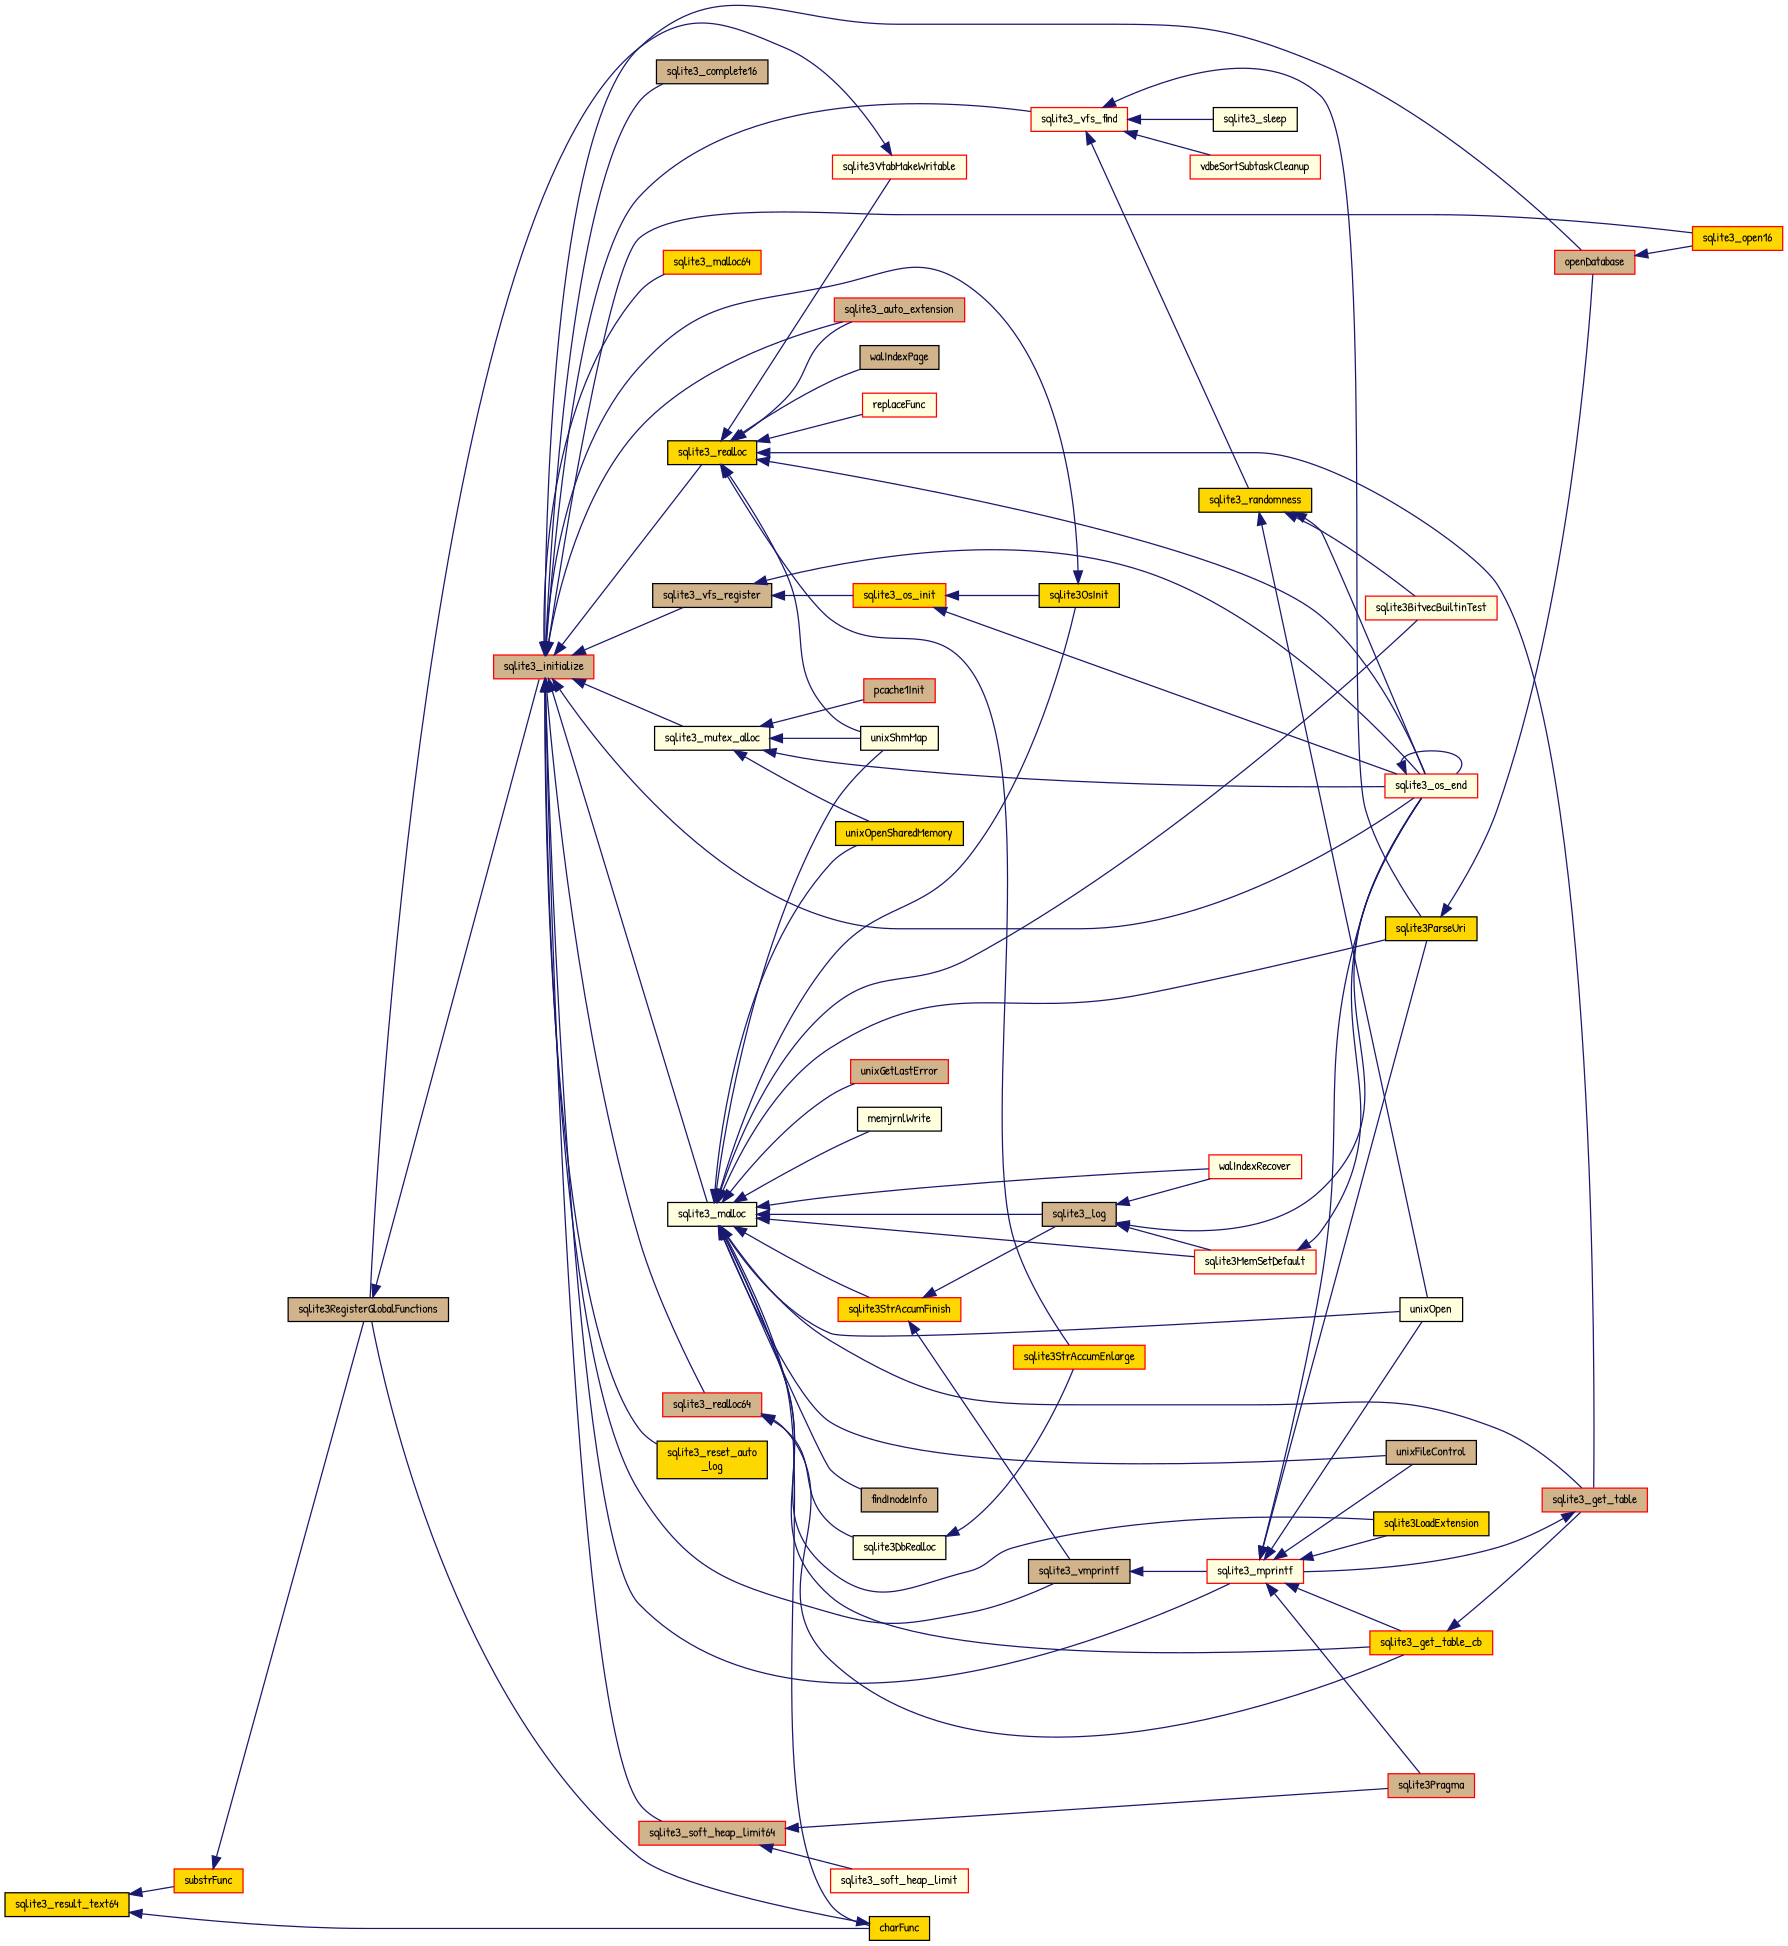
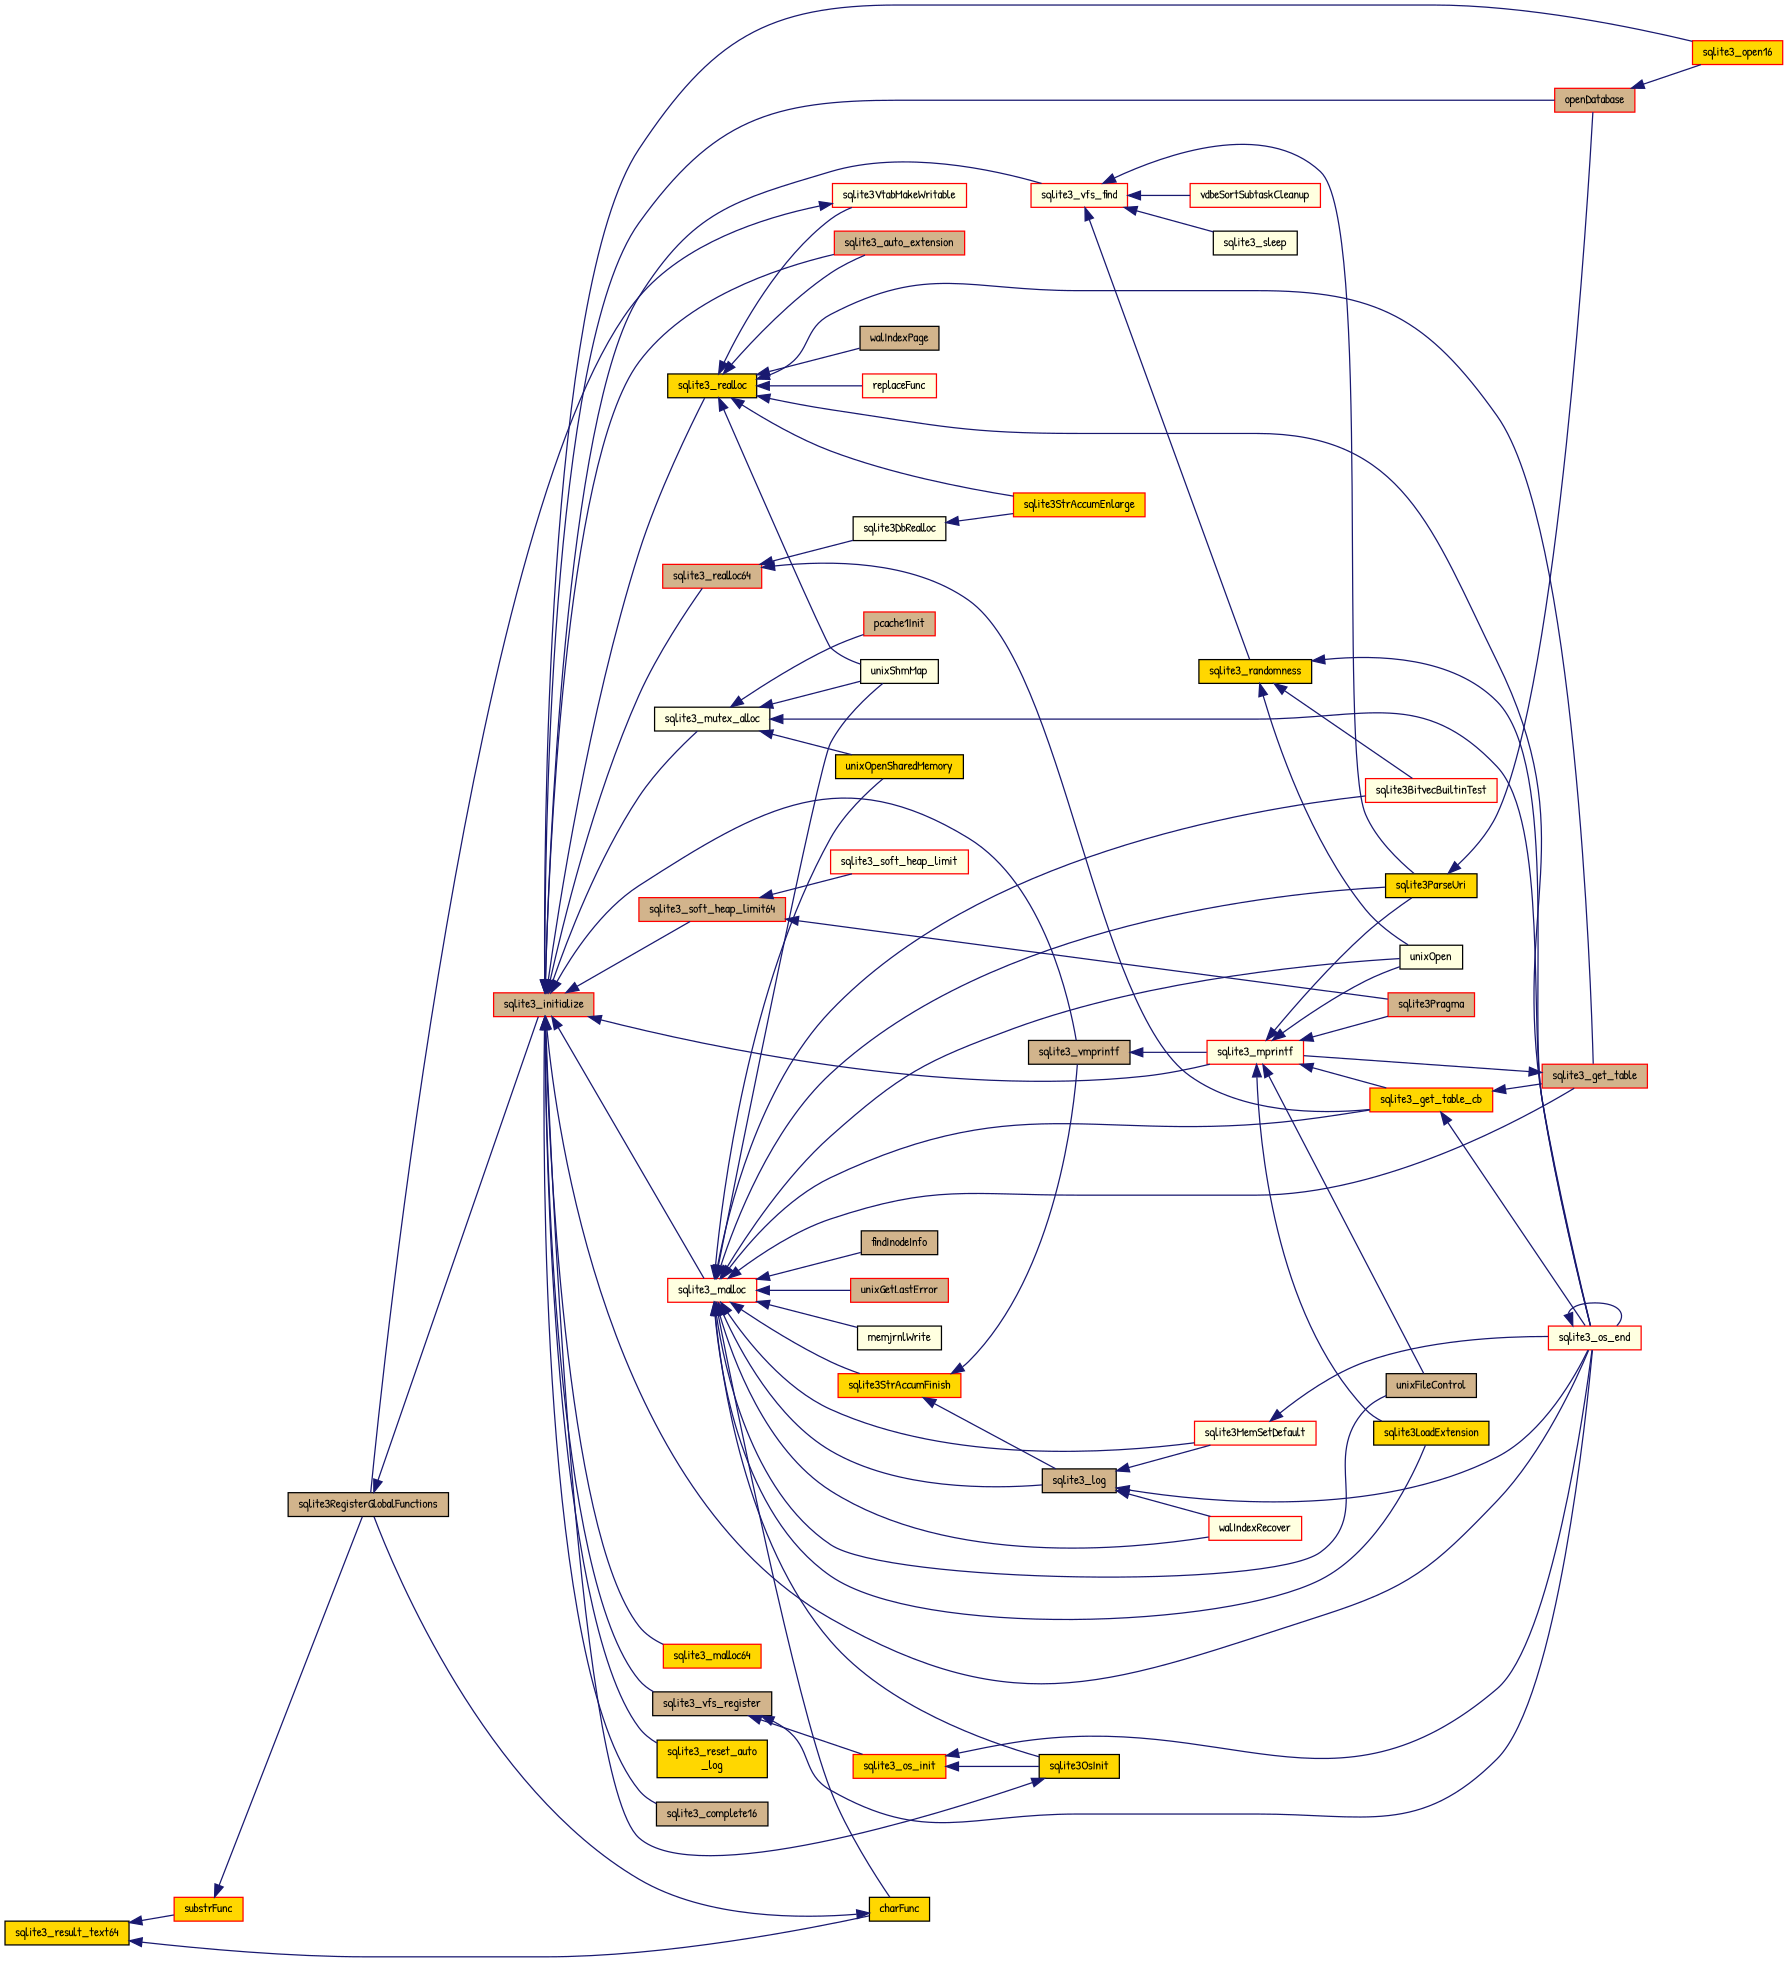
edge "sqlite3_os_end" -> "sqlite3_mprintf": now "sqlite3_os_end" -> "sqlite3_get_table_cb"
node "sqlite3_malloc": color black -> red
